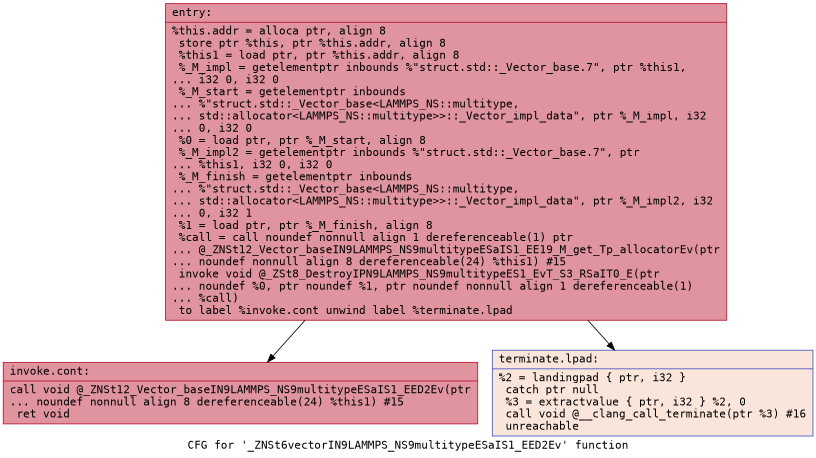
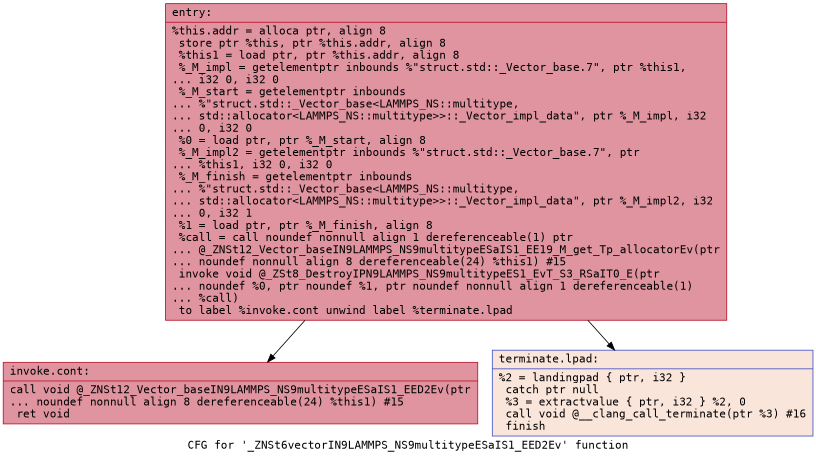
node "terminate.lpad:": text "unreachable" -> "finish"
